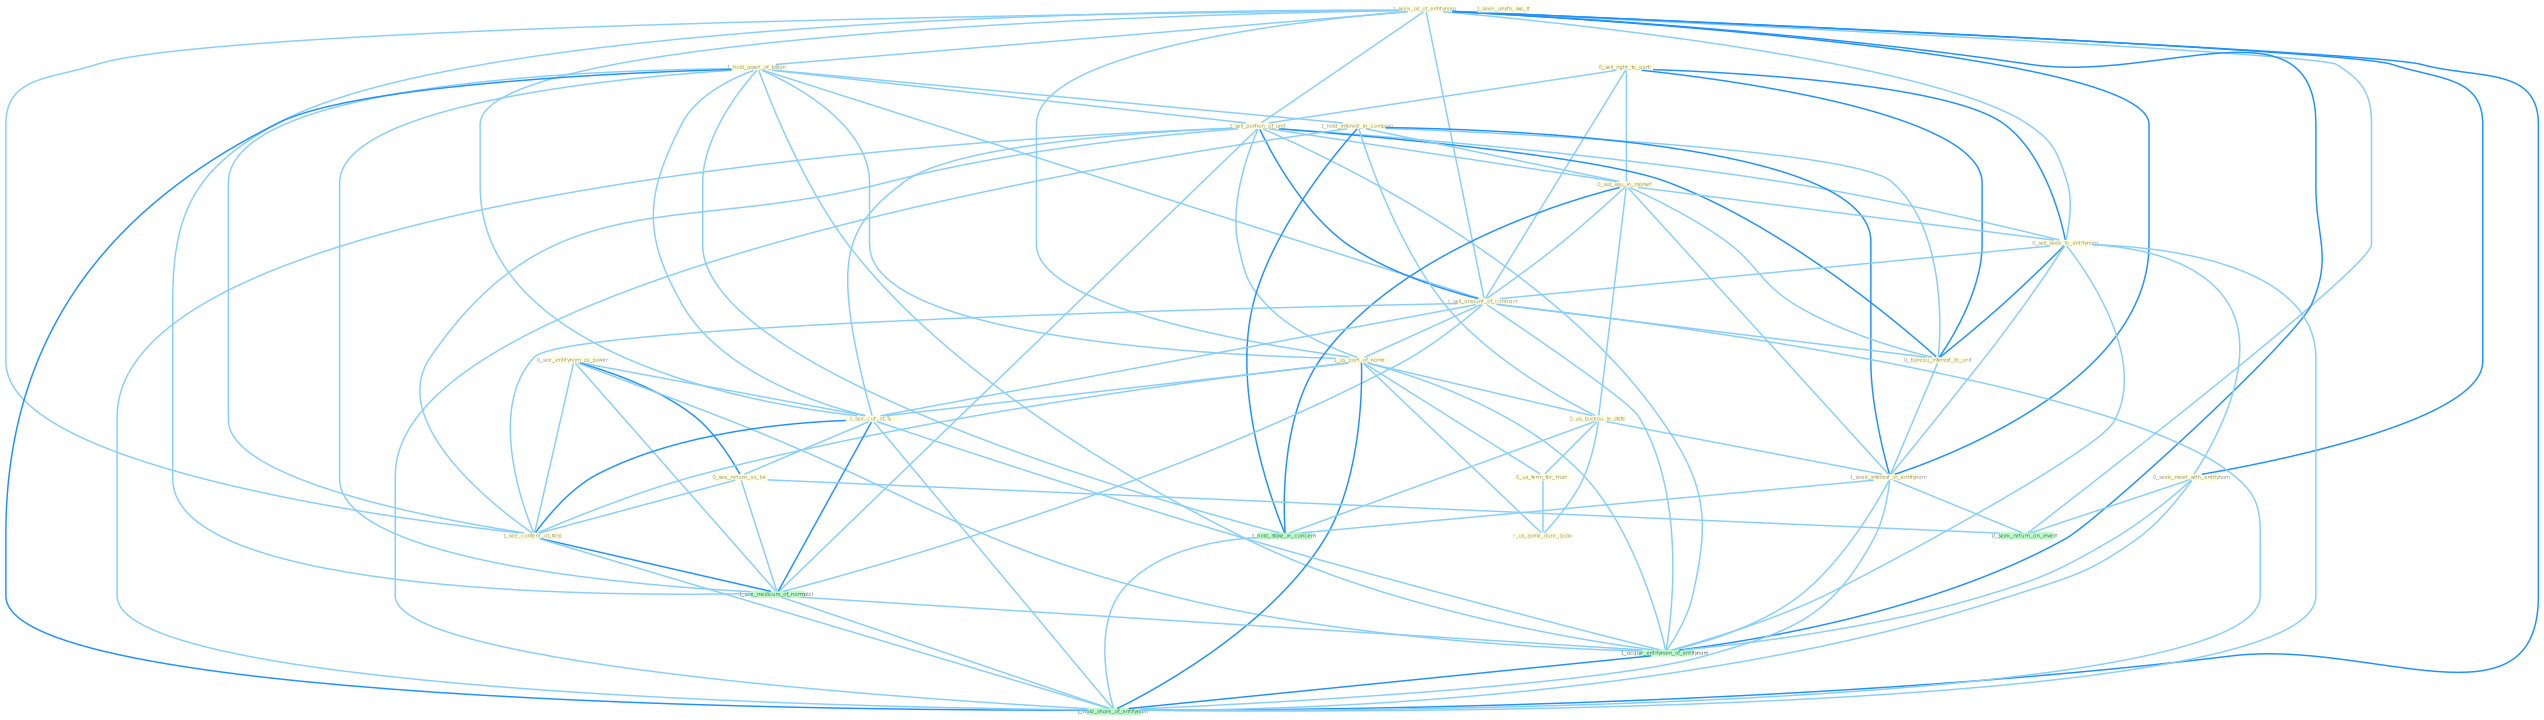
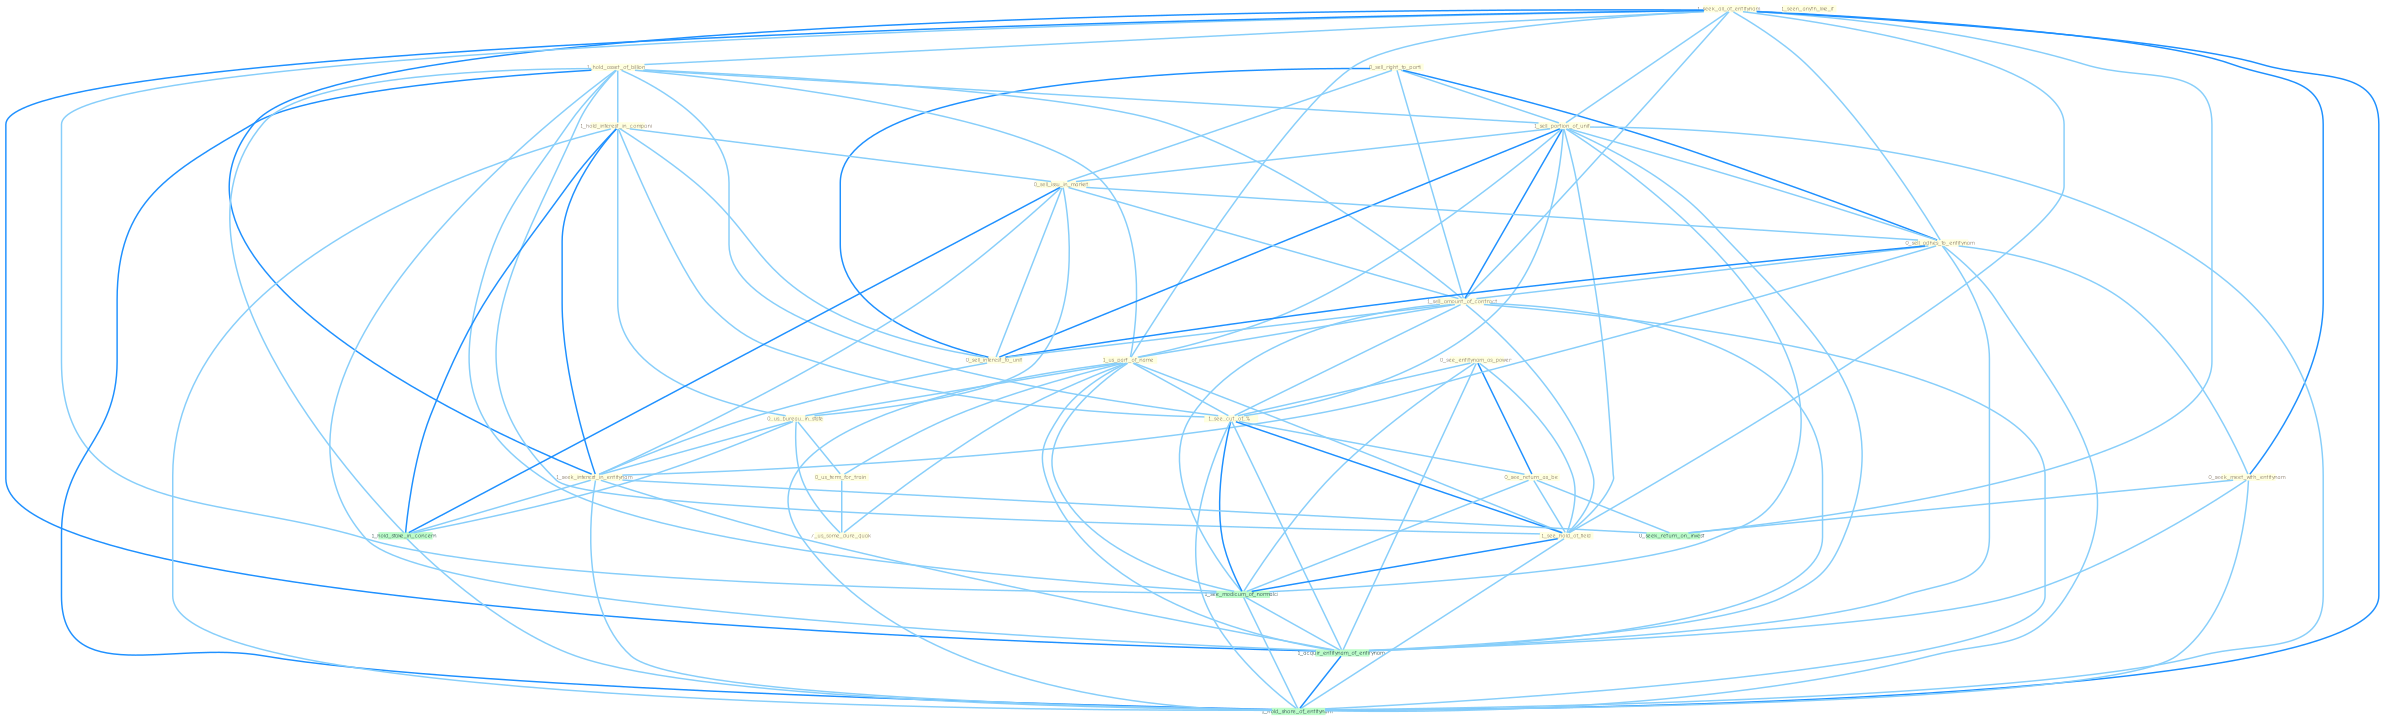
edge "1_seek_all_of_entitynam" -- "1_see_cut_of_%": now "1_hold_interest_in_compani" -- "1_see_cut_of_%"
node "0_sell_seek_to_entitynam": label "0_sell_seek_to_entitynam" -> "0_sell_adhes_to_entitynam"
node "0_bureau_interest_to_unit": label "0_bureau_interest_to_unit" -> "0_sell_interest_to_unit"
edge "1_us_part_of_name" -- "1_see_modicum_of_normalci": added
node "1_see_content_of_field": label "1_see_content_of_field" -> "1_see_hold_of_field"
edge "1_us_part_of_name" -- "1_hold_share_of_entitynam": color #1e90ff -> #87cefa
